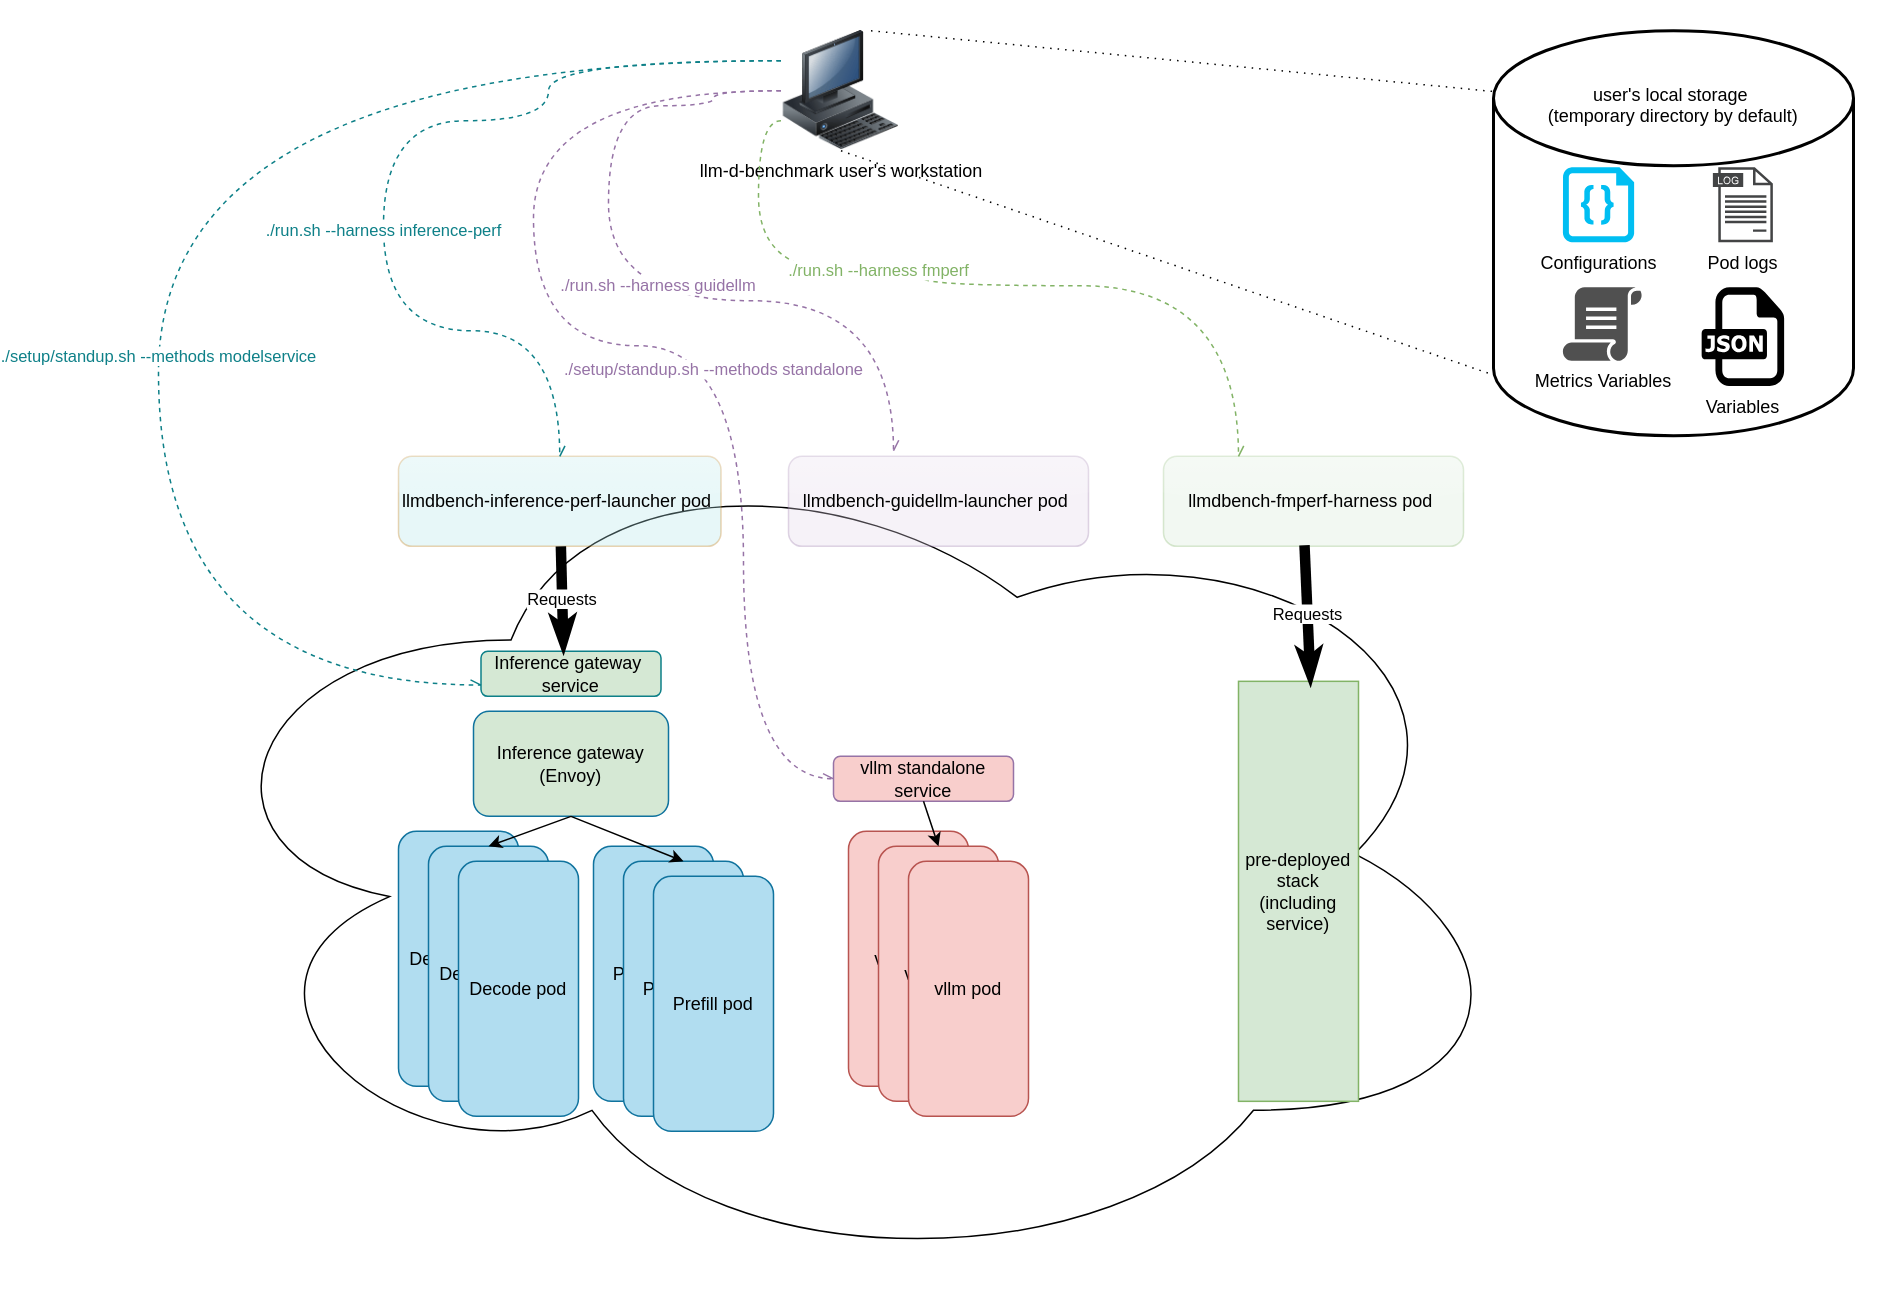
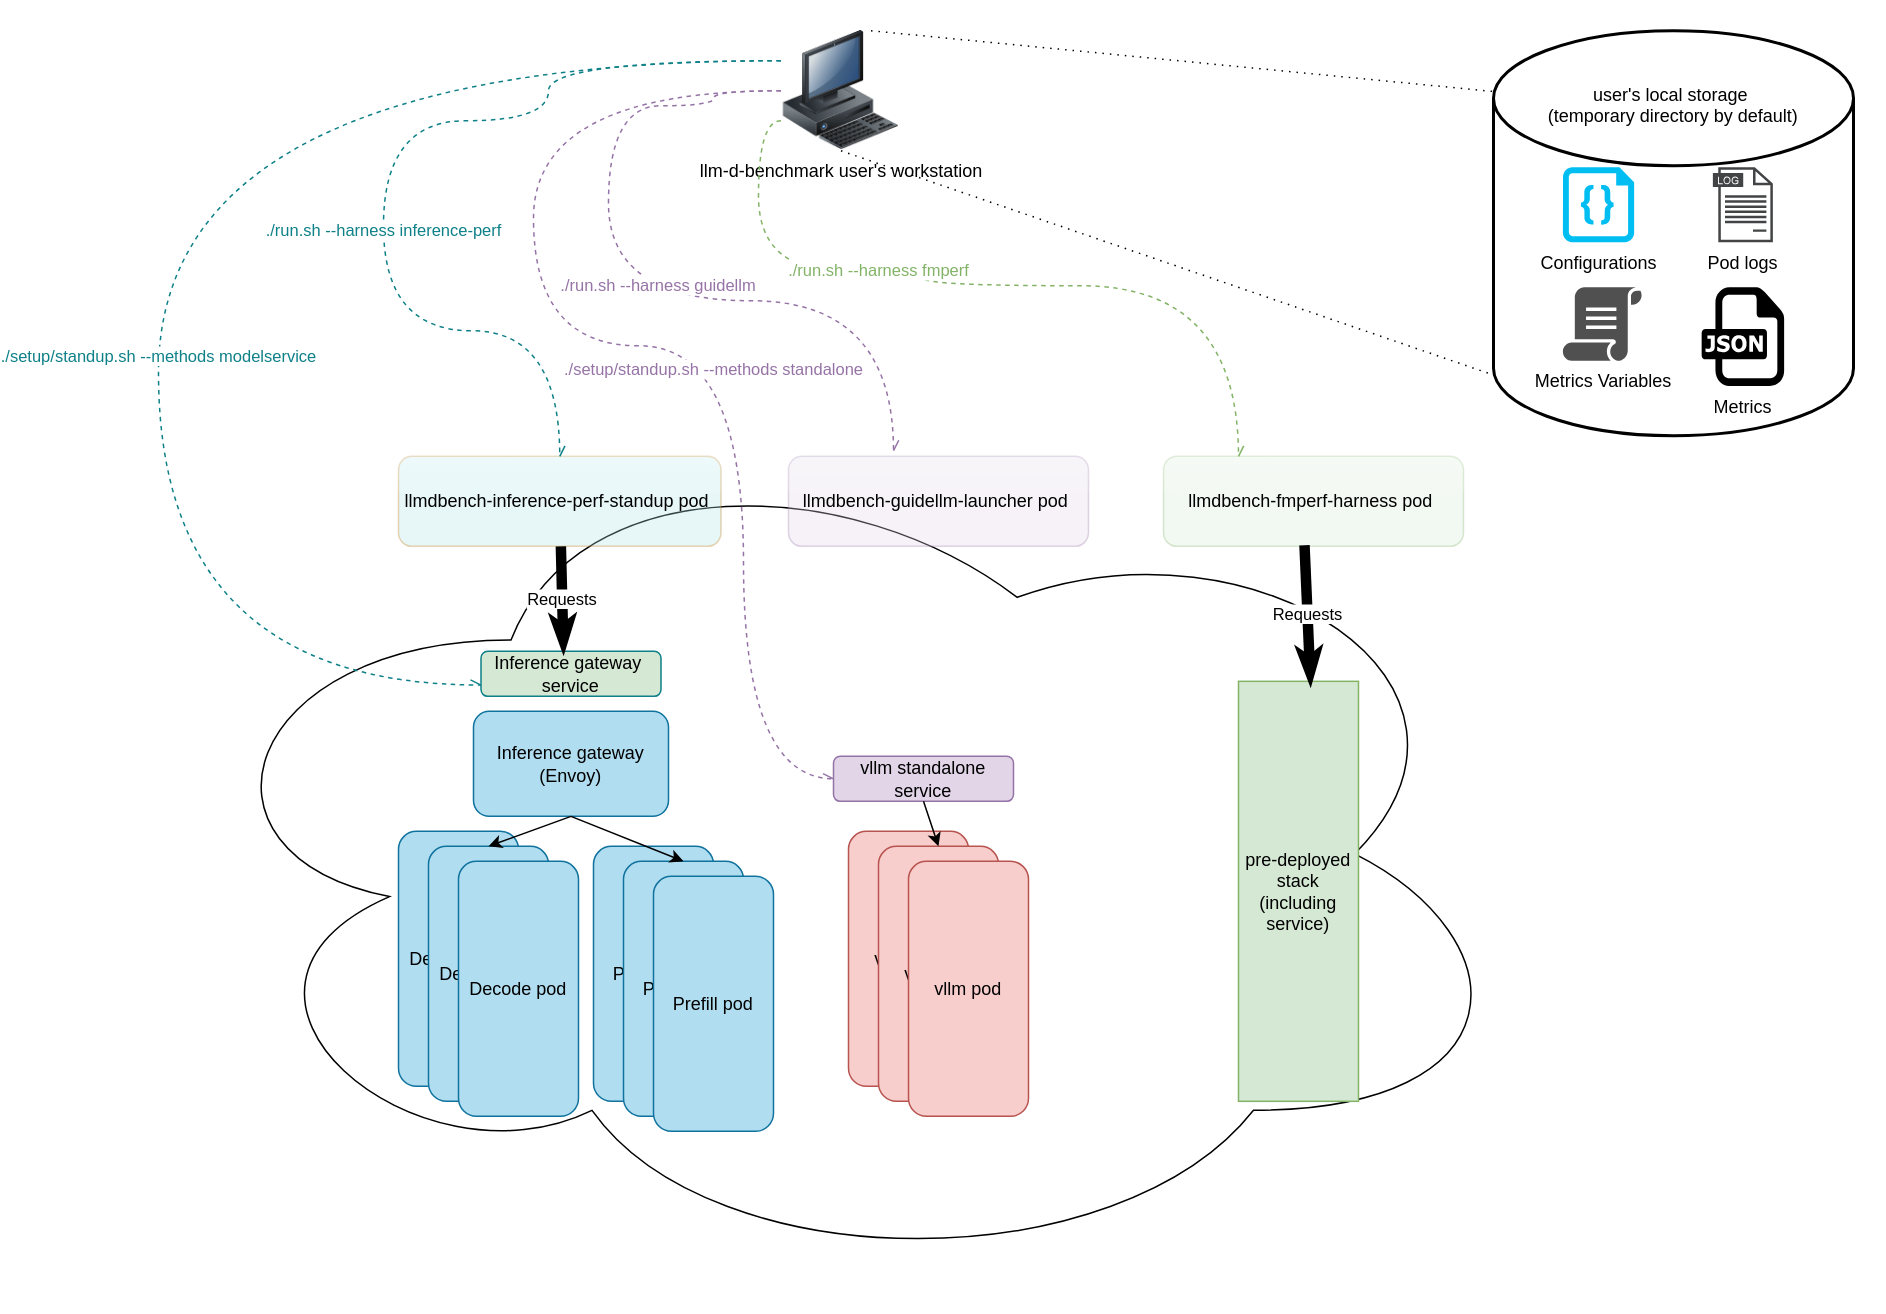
node "Variables": label "Variables" -> "Metrics"
node "llmdbench-inference-perf-launcher pod": label "llmdbench-inference-perf-launcher pod" -> "llmdbench-inference-perf-standup pod"
node "Inference gateway (Envoy)": fillcolor #d5e8d4 -> #b1ddf0
node "vllm standalone service": fillcolor #f8cecc -> #e1d5e7
